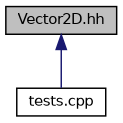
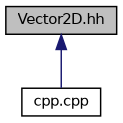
node "tests.cpp": label "tests.cpp" -> "cpp.cpp"
